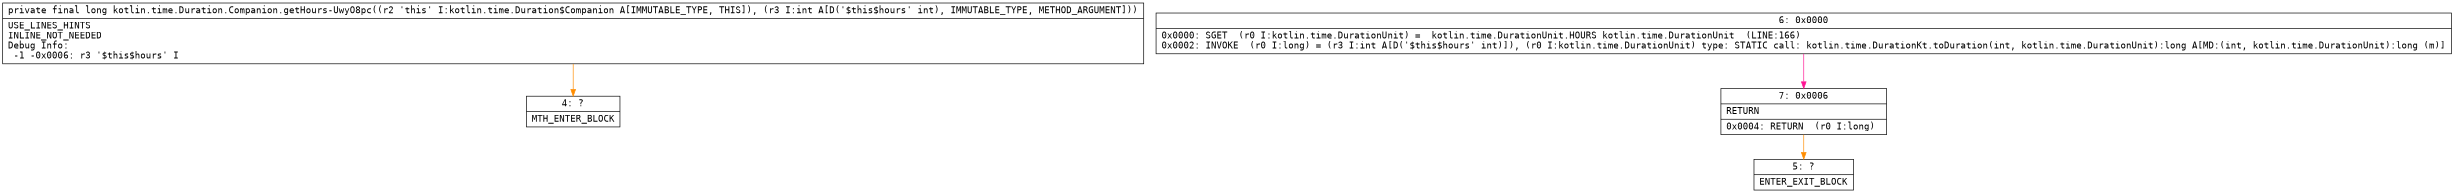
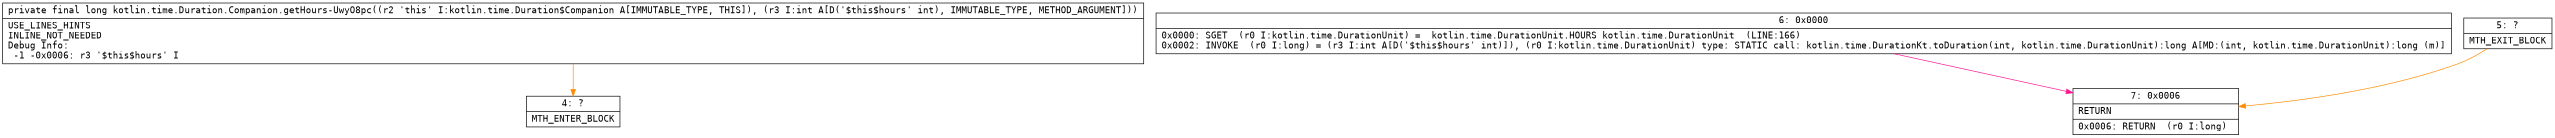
node "7: 0x0006": text "0x0004: RETURN  (r0 I:long)" -> "0x0006: RETURN  (r0 I:long)"
edge "7: 0x0006" -> "5: ?": reversed
node "5: ?": text "ENTER_EXIT_BLOCK" -> "MTH_EXIT_BLOCK"
